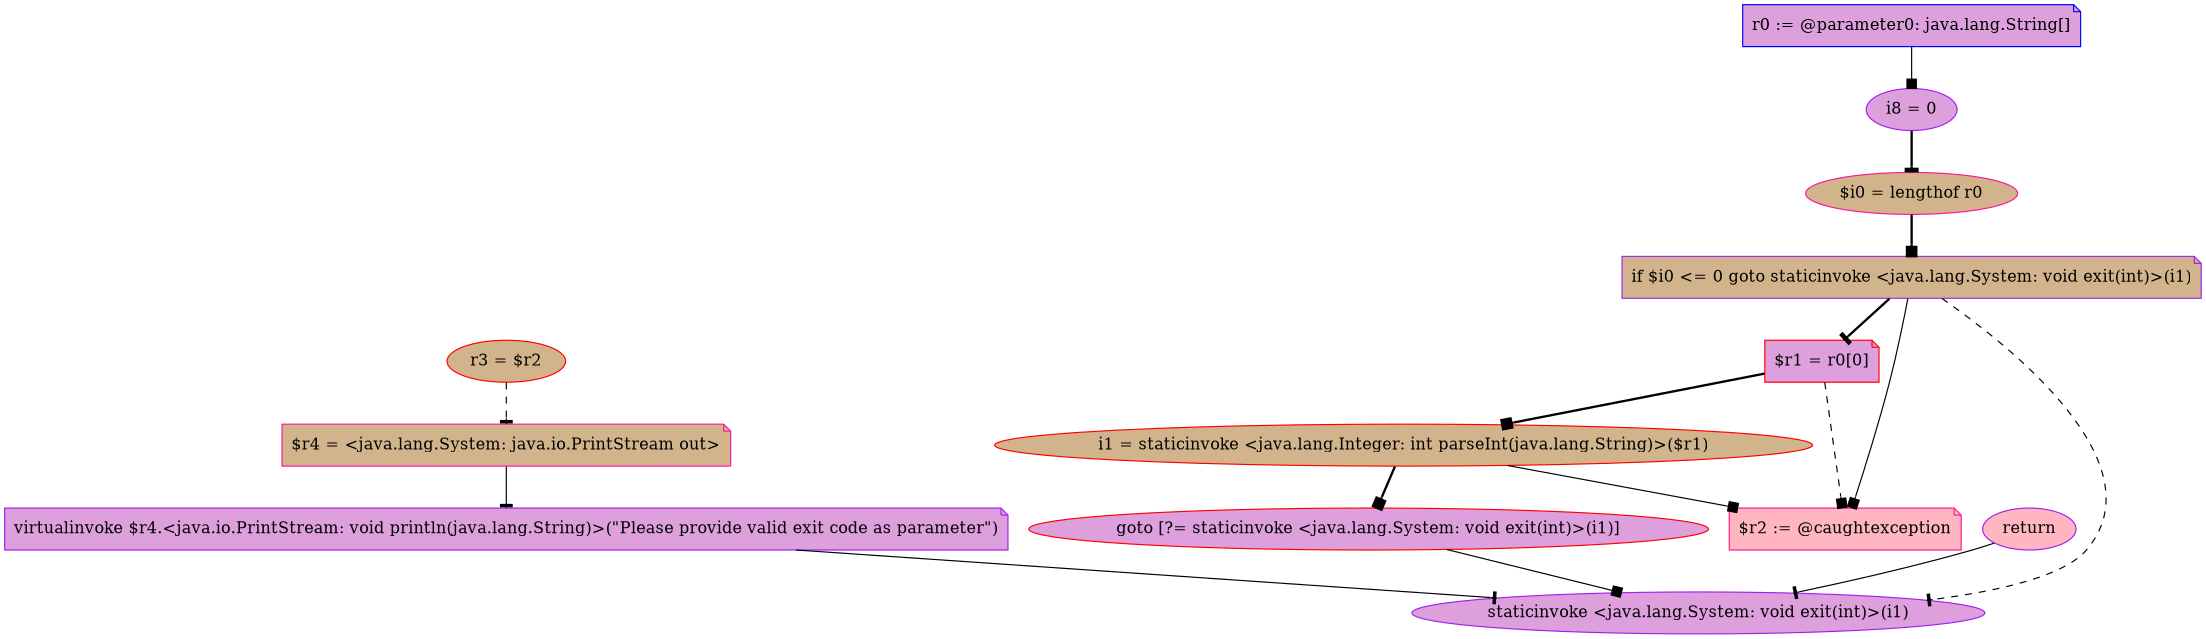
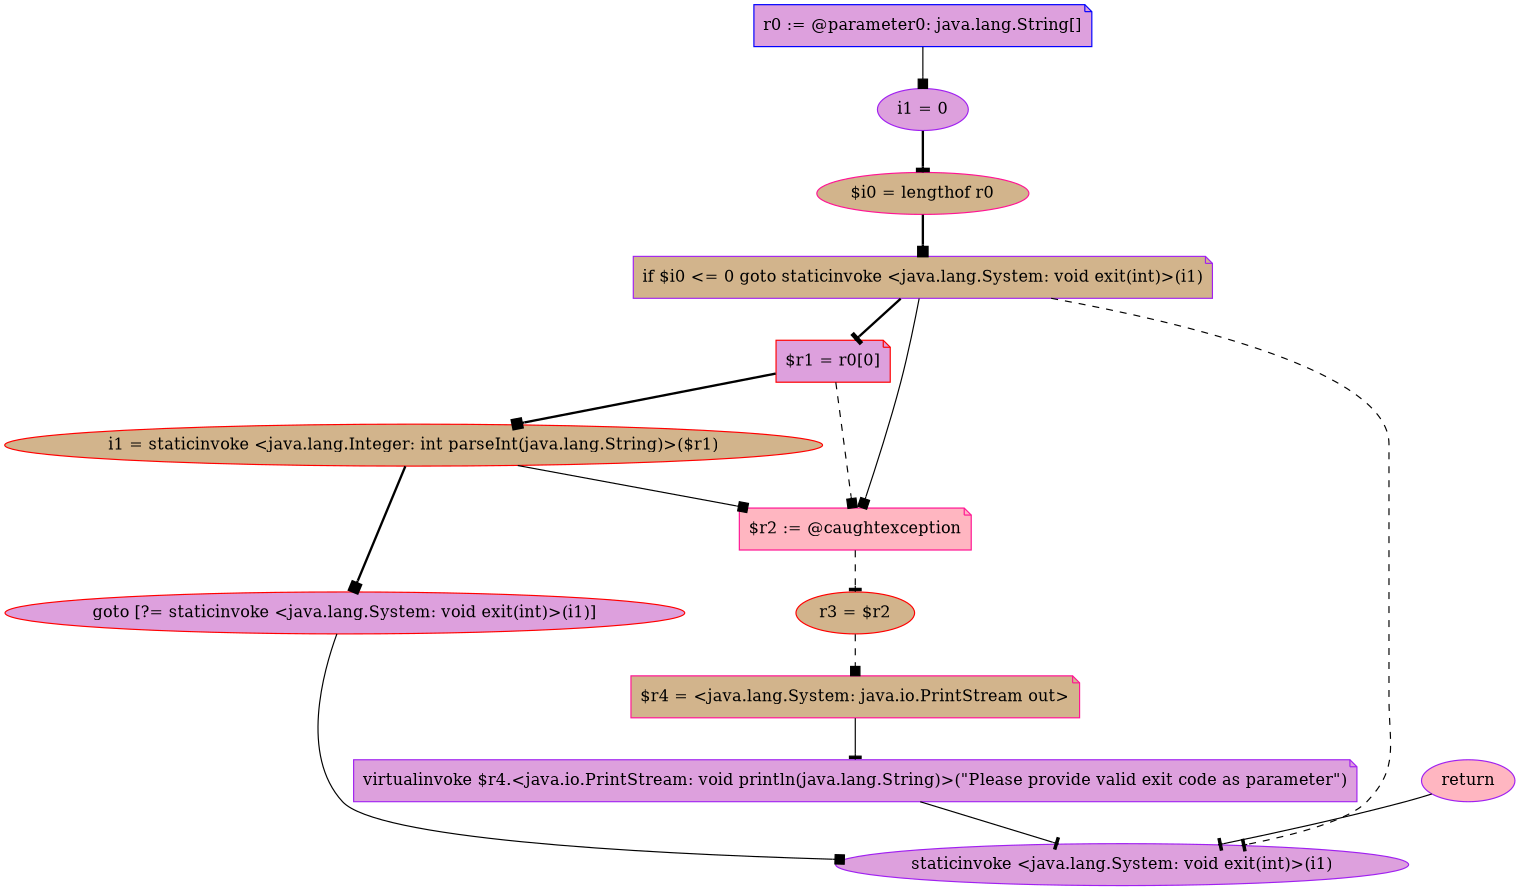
node "i8 = 0": label "i8 = 0" -> "i1 = 0"
edge "r3 = $r2" -> "$r4 = <java.lang.System: java.io.PrintStream out>": arrowhead tee -> box
edge "$r2 := @caughtexception" -> "r3 = $r2": added
